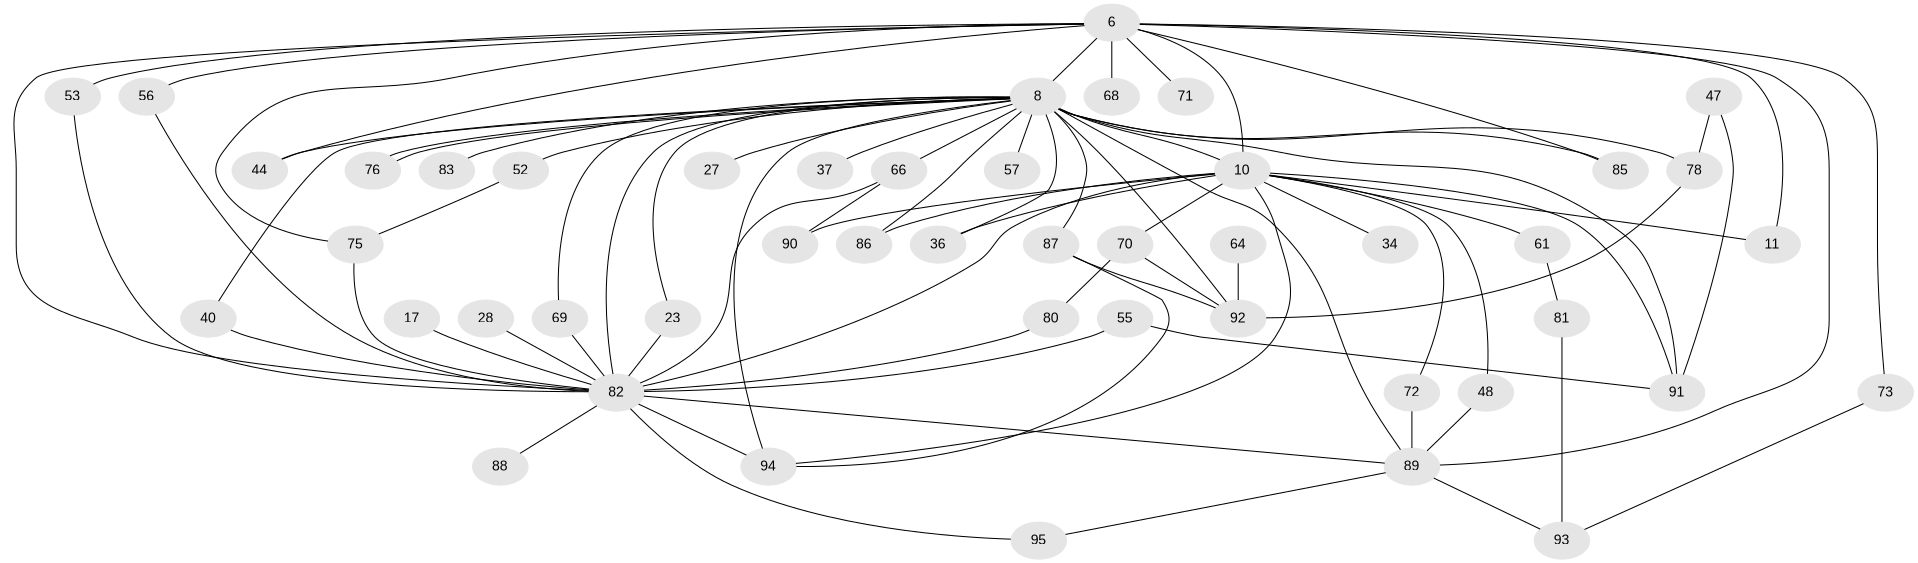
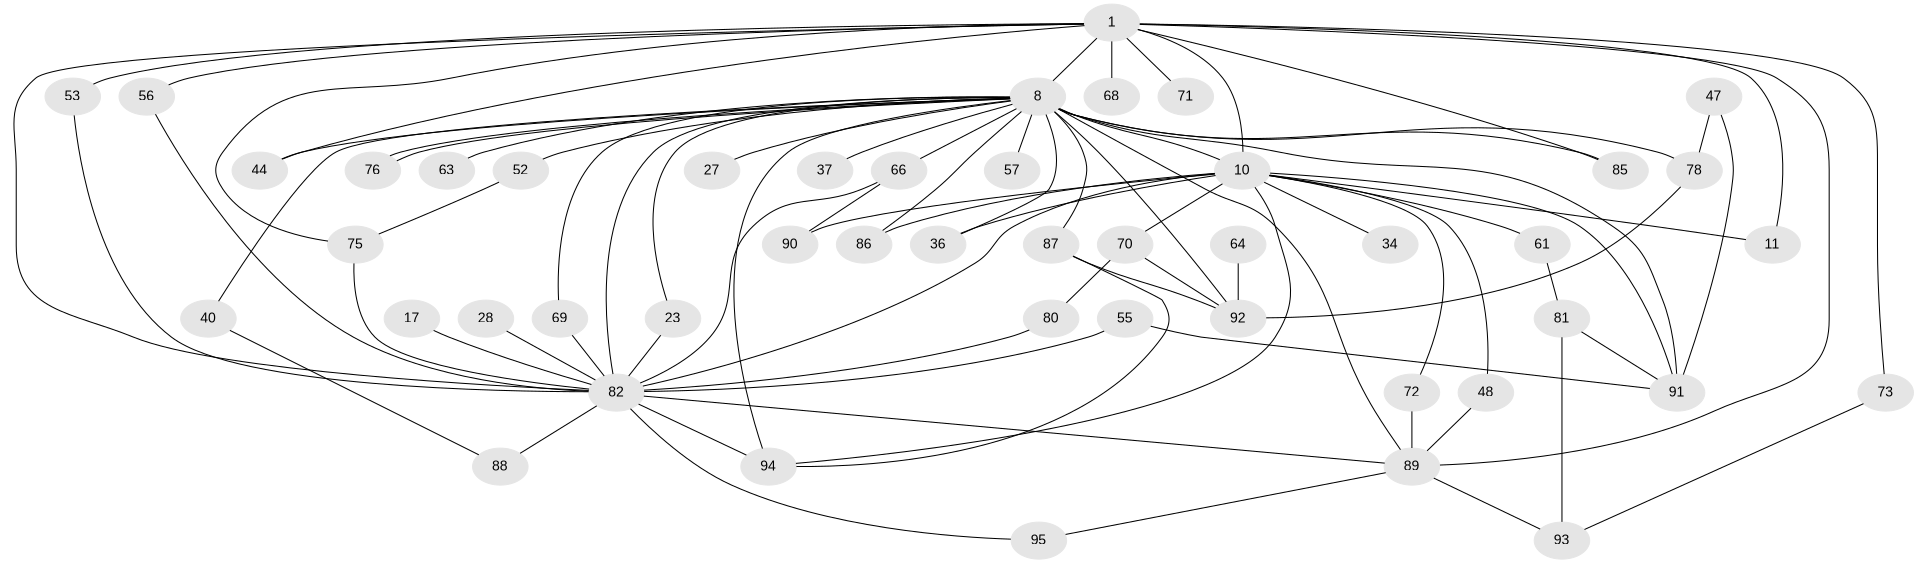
node "6": label "6" -> "1"
node "83": label "83" -> "63"
edge "81" -- "91": added
edge "40" -- "82": now "40" -- "88"
